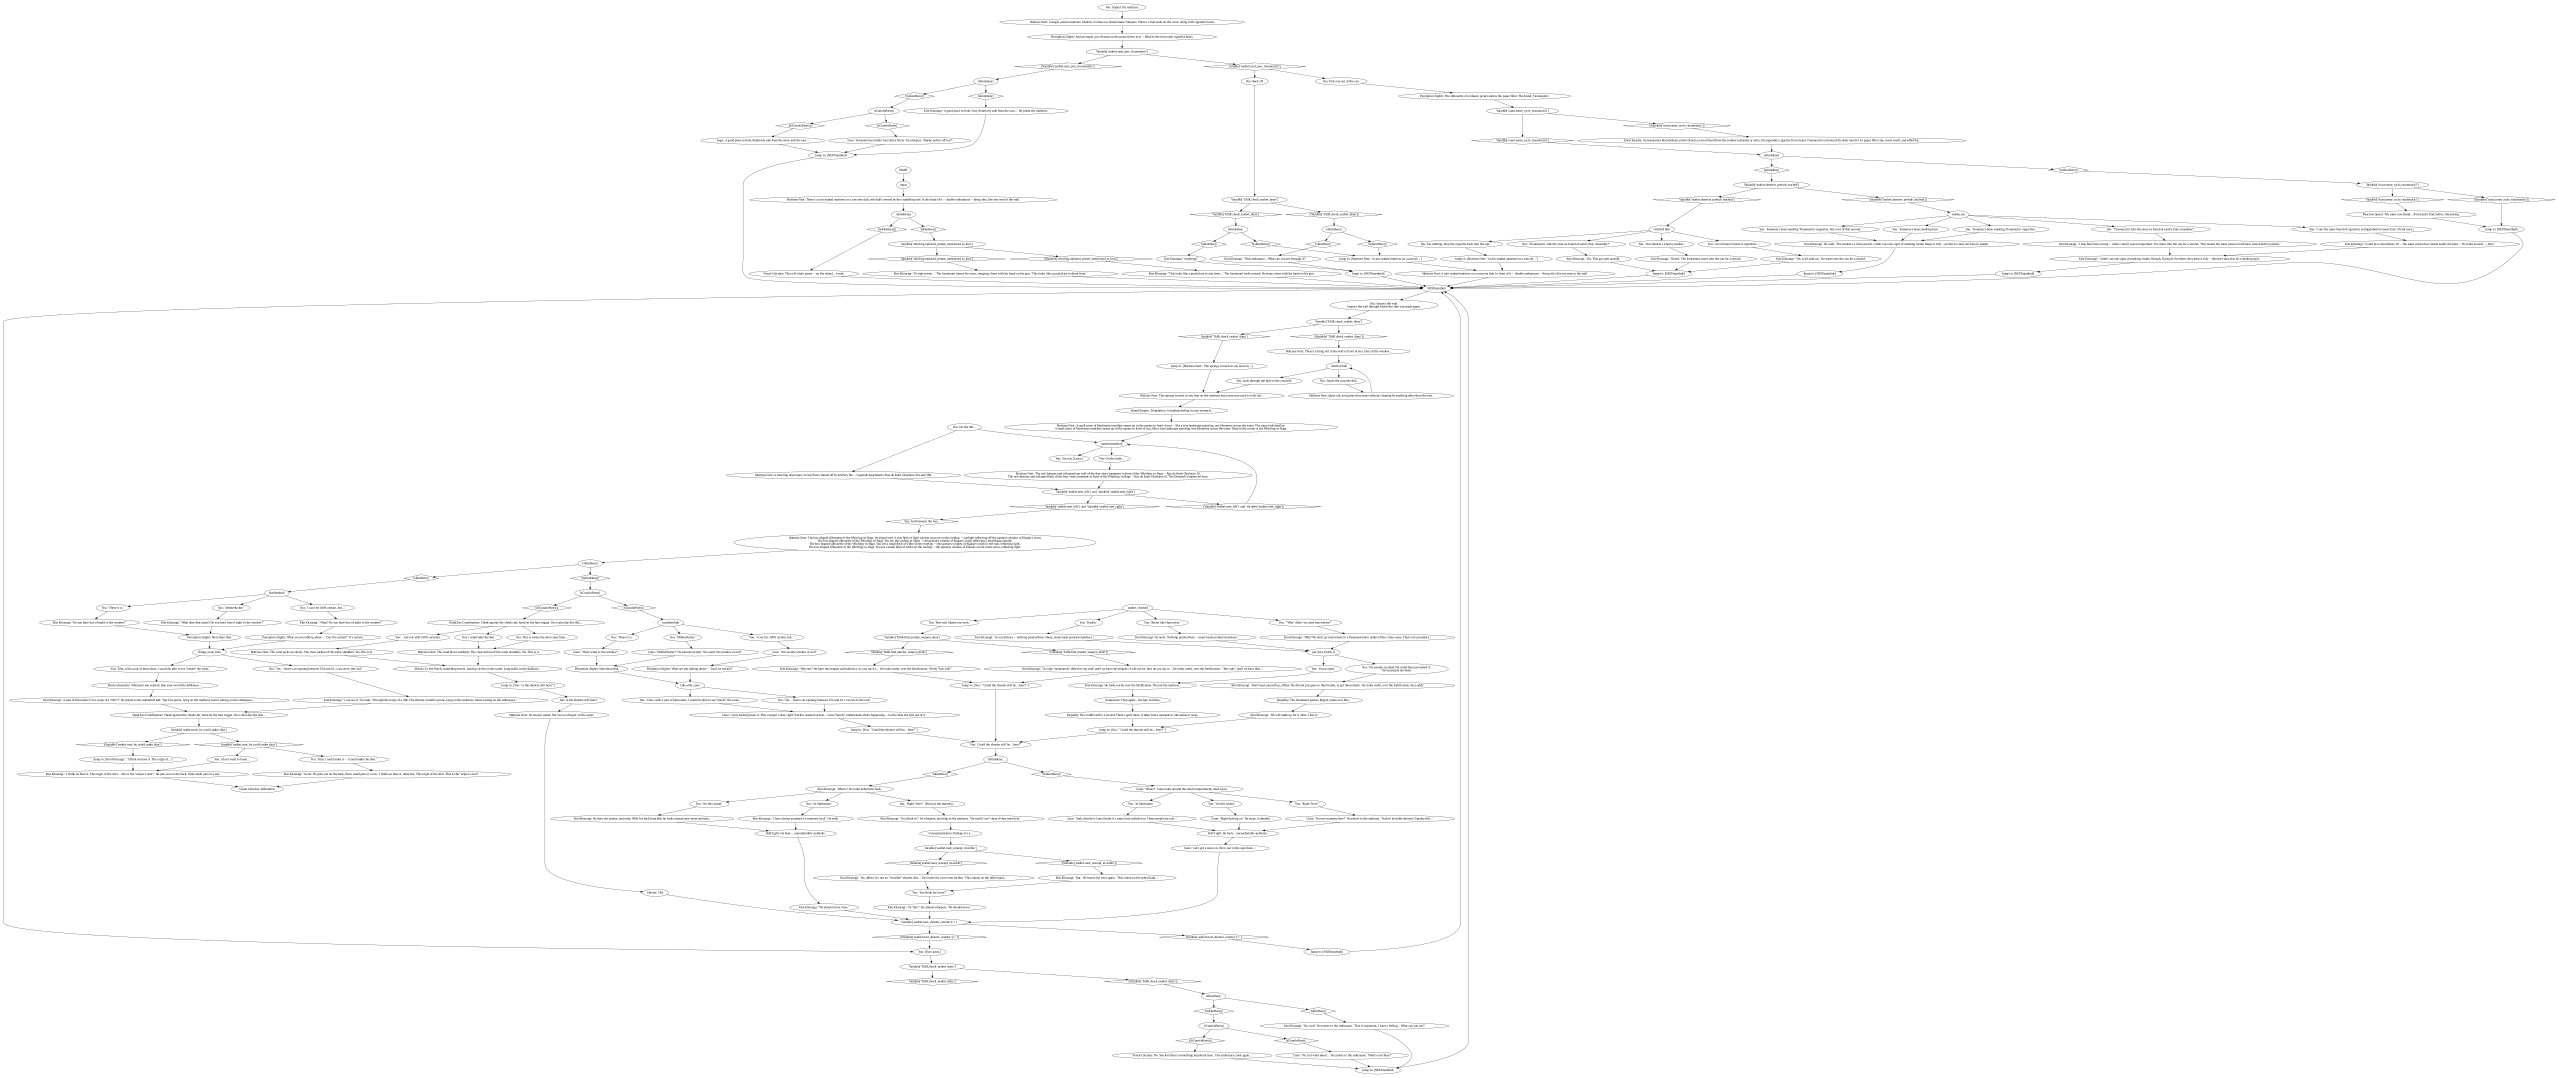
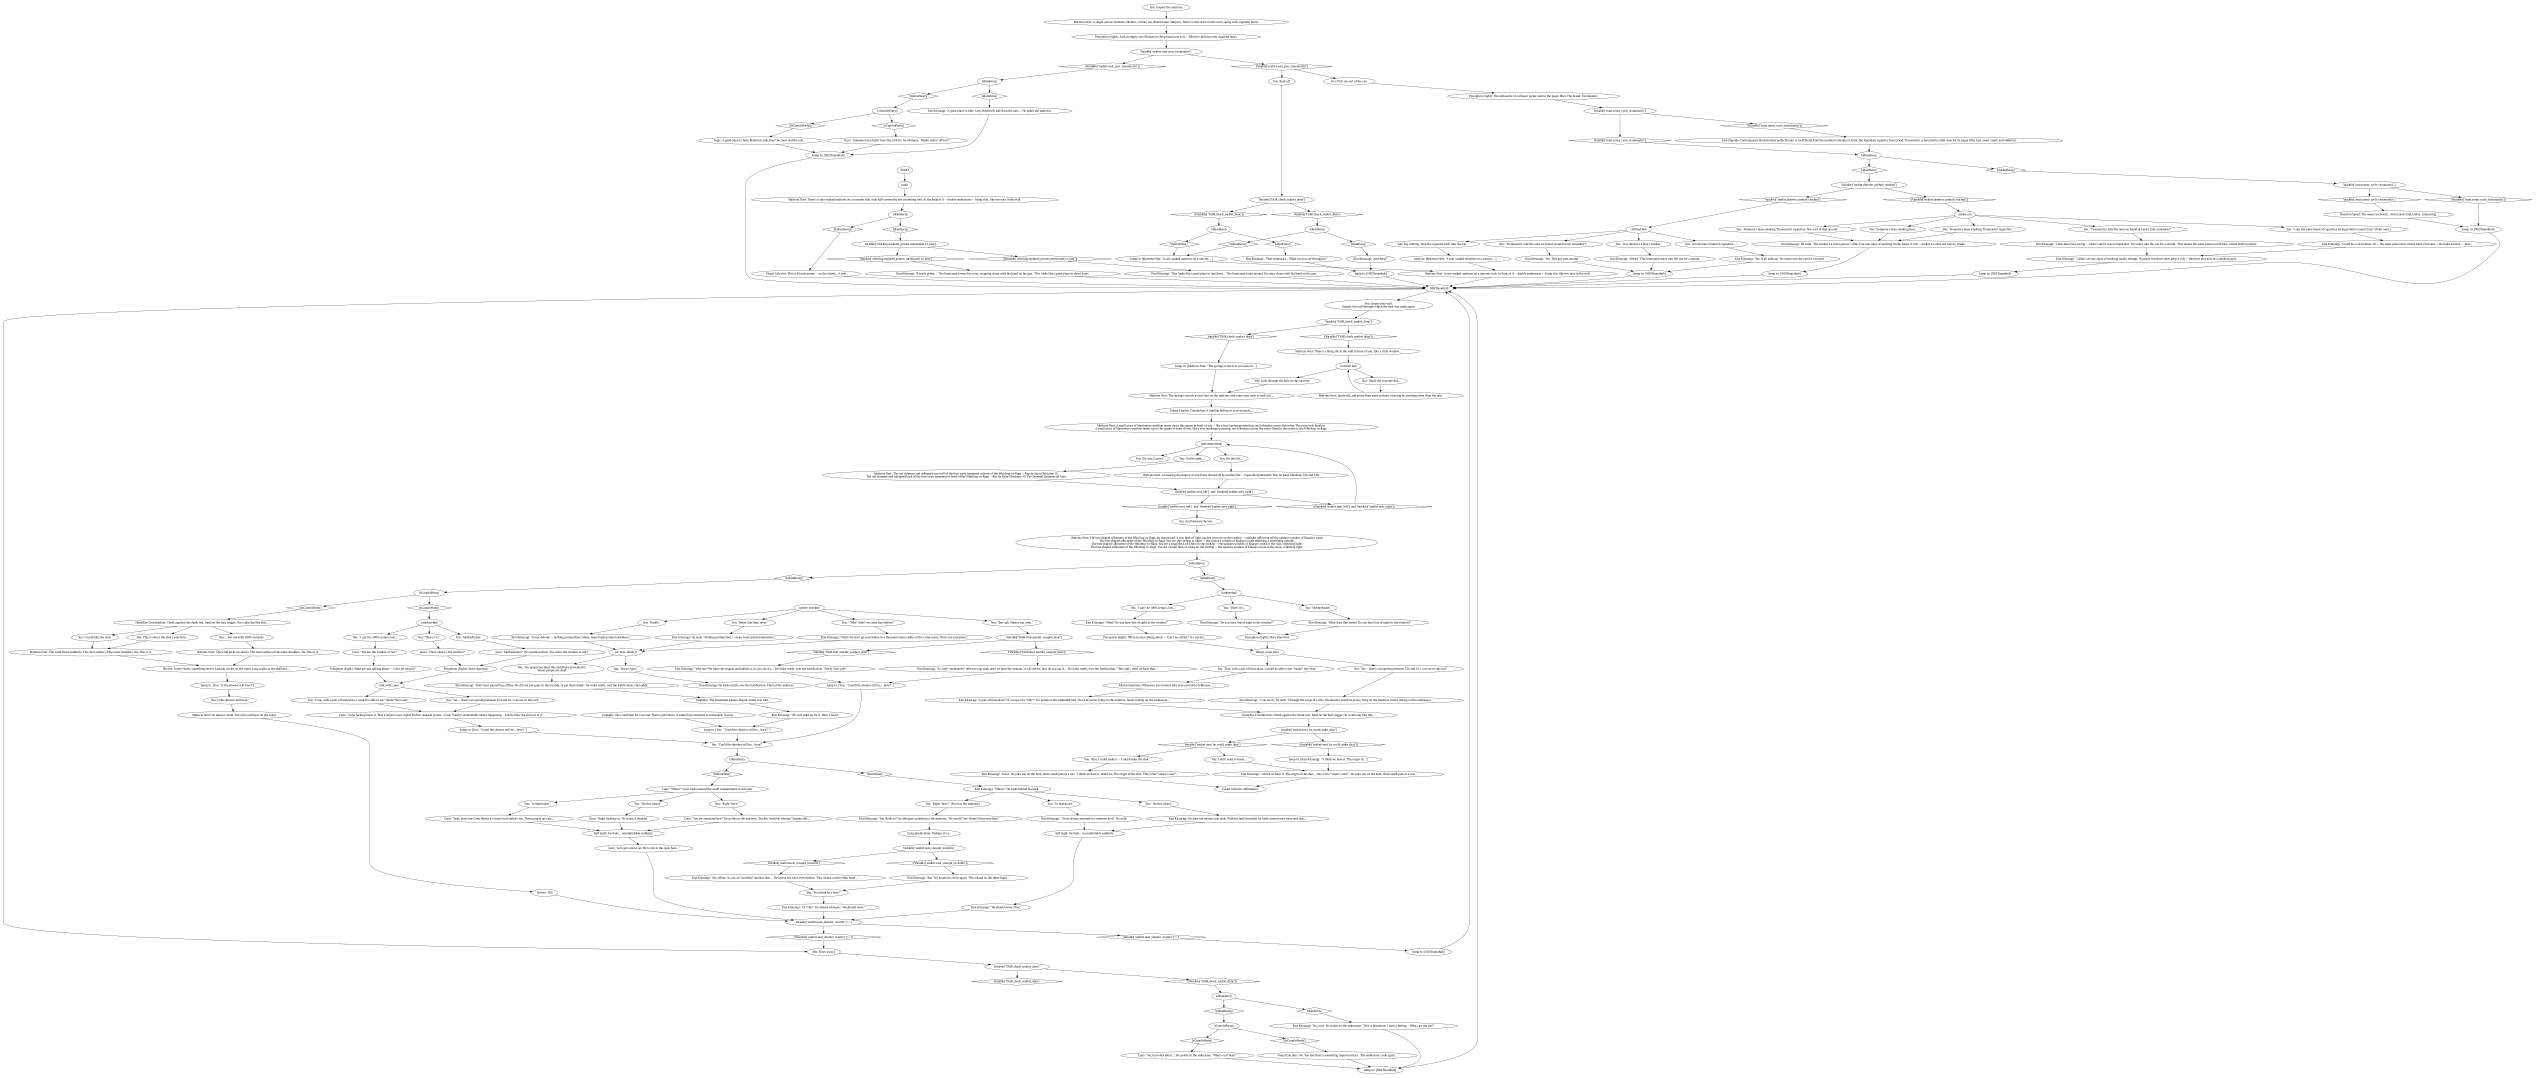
edge "You: On the left..." -> "mattressnesthub": reversed
node "You: And between the two...": shape diamond -> ellipse
node "Composure: Then again... his face twitches.": removed
